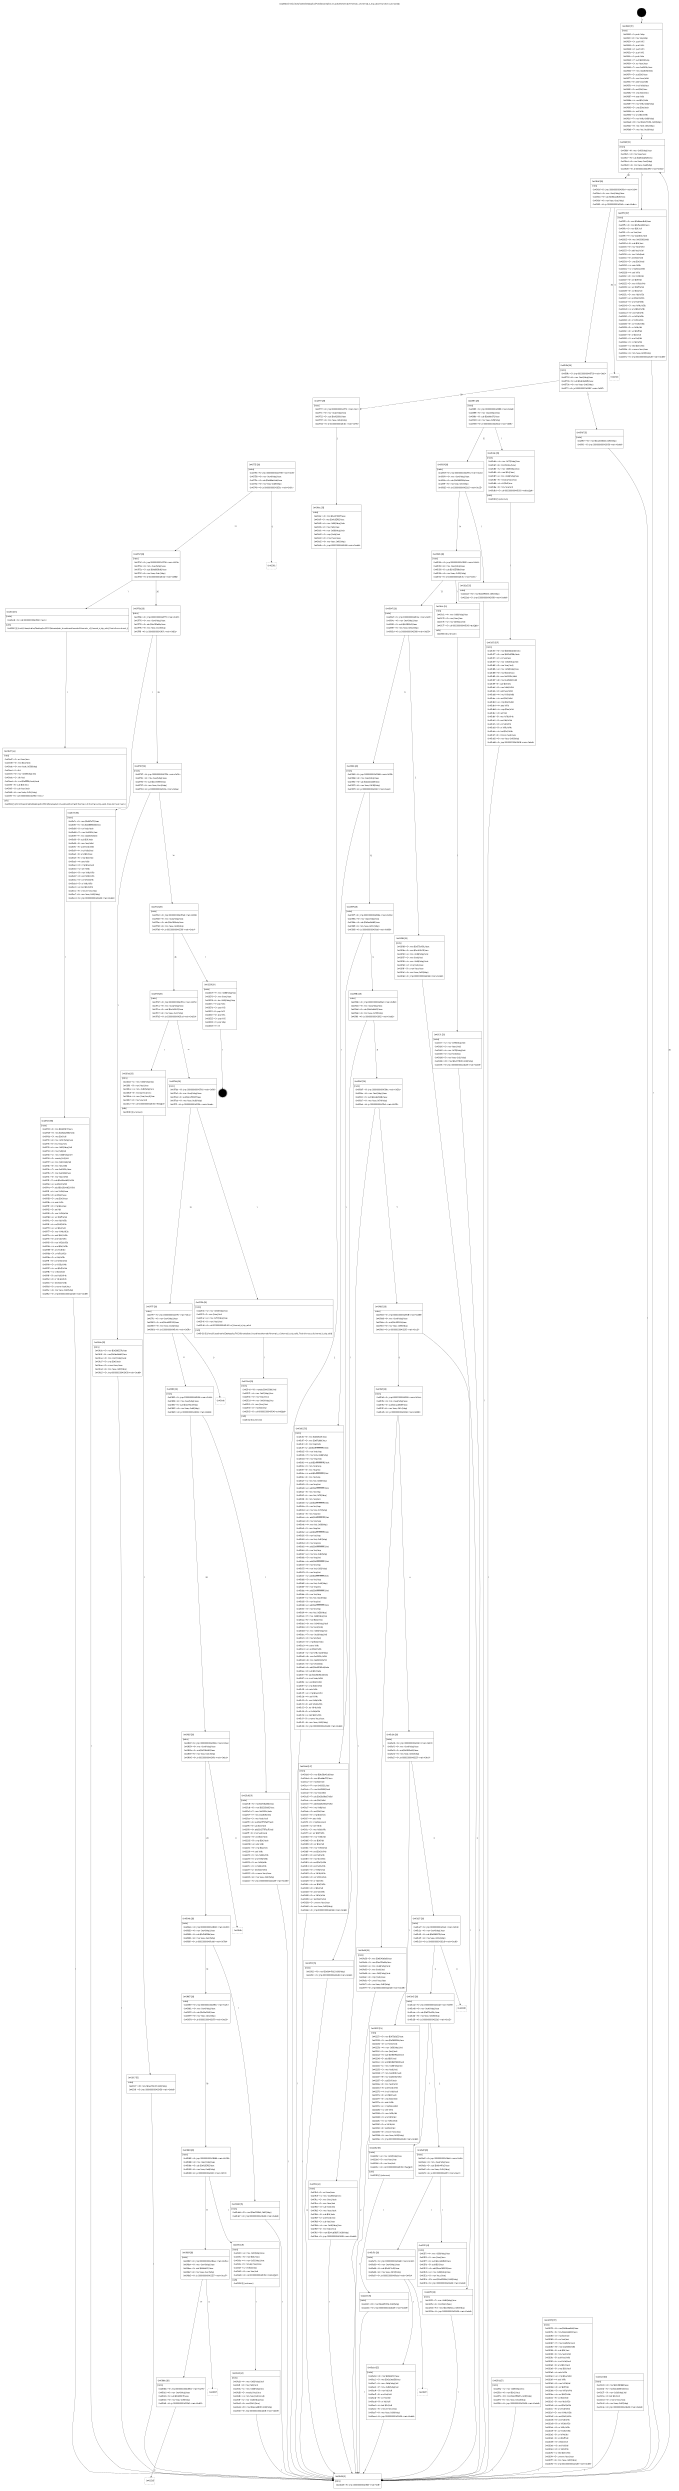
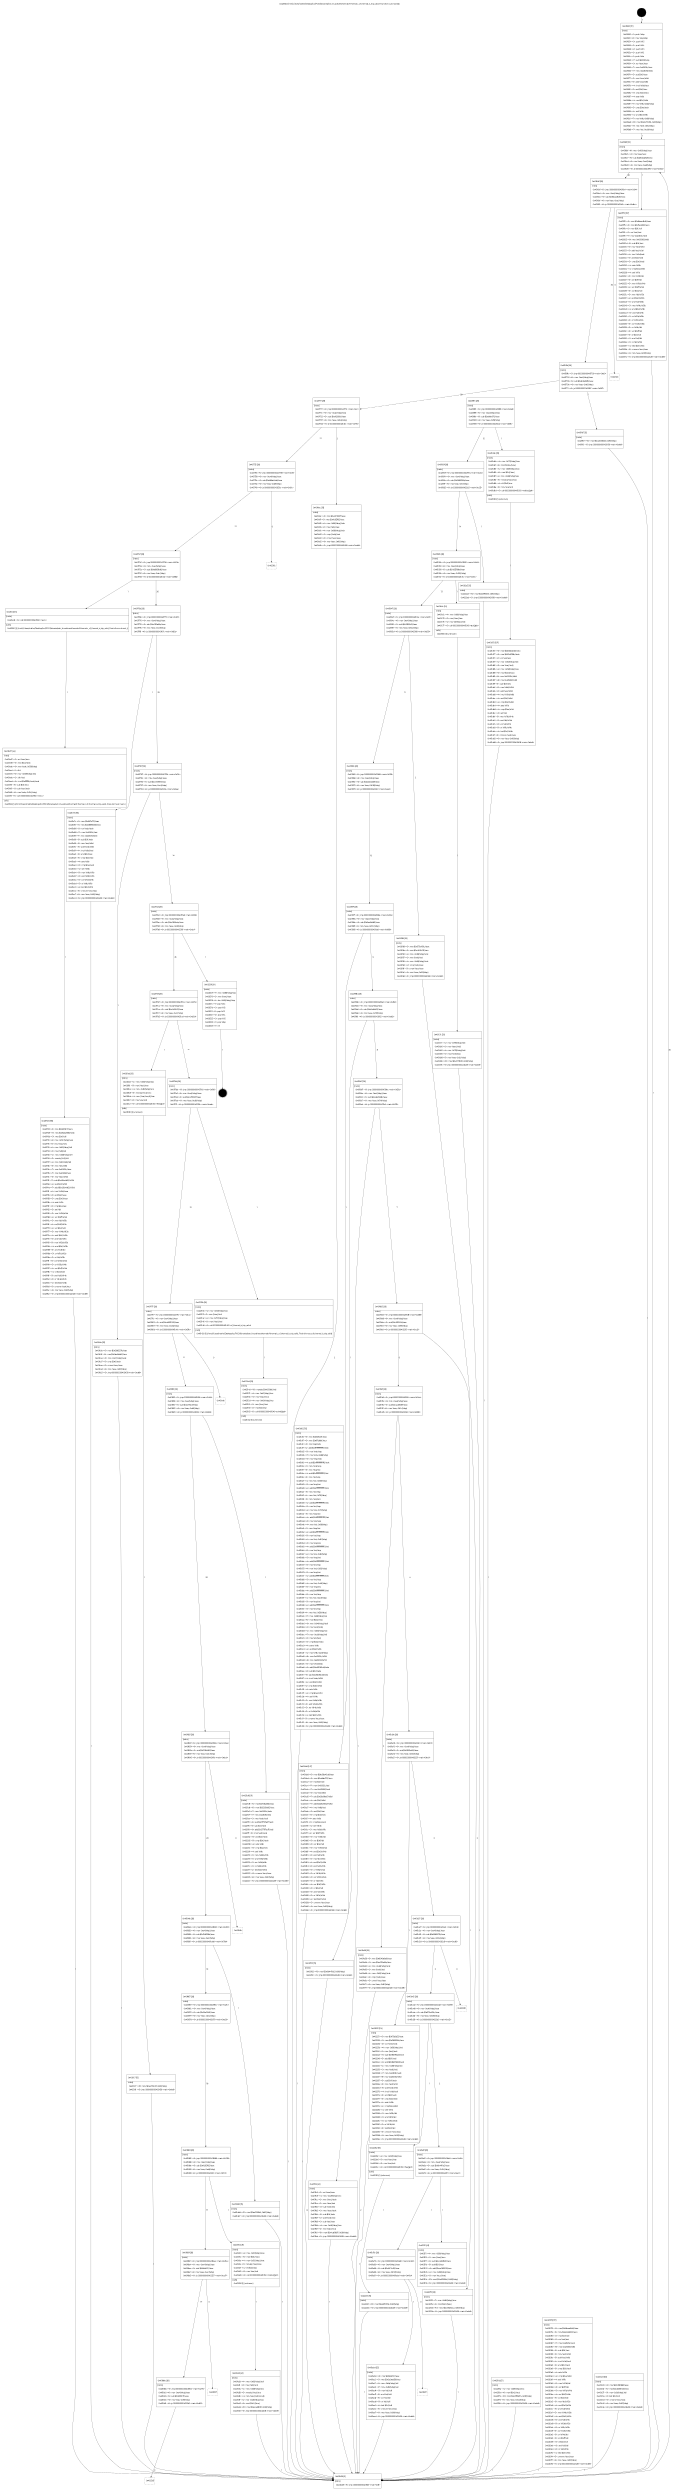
edge "0x401717 [28]" -> "0x401733 [28]": added, label "27"
edge "0x401963 [28]" -> "0x401af2 [315]": removed, label "1"
